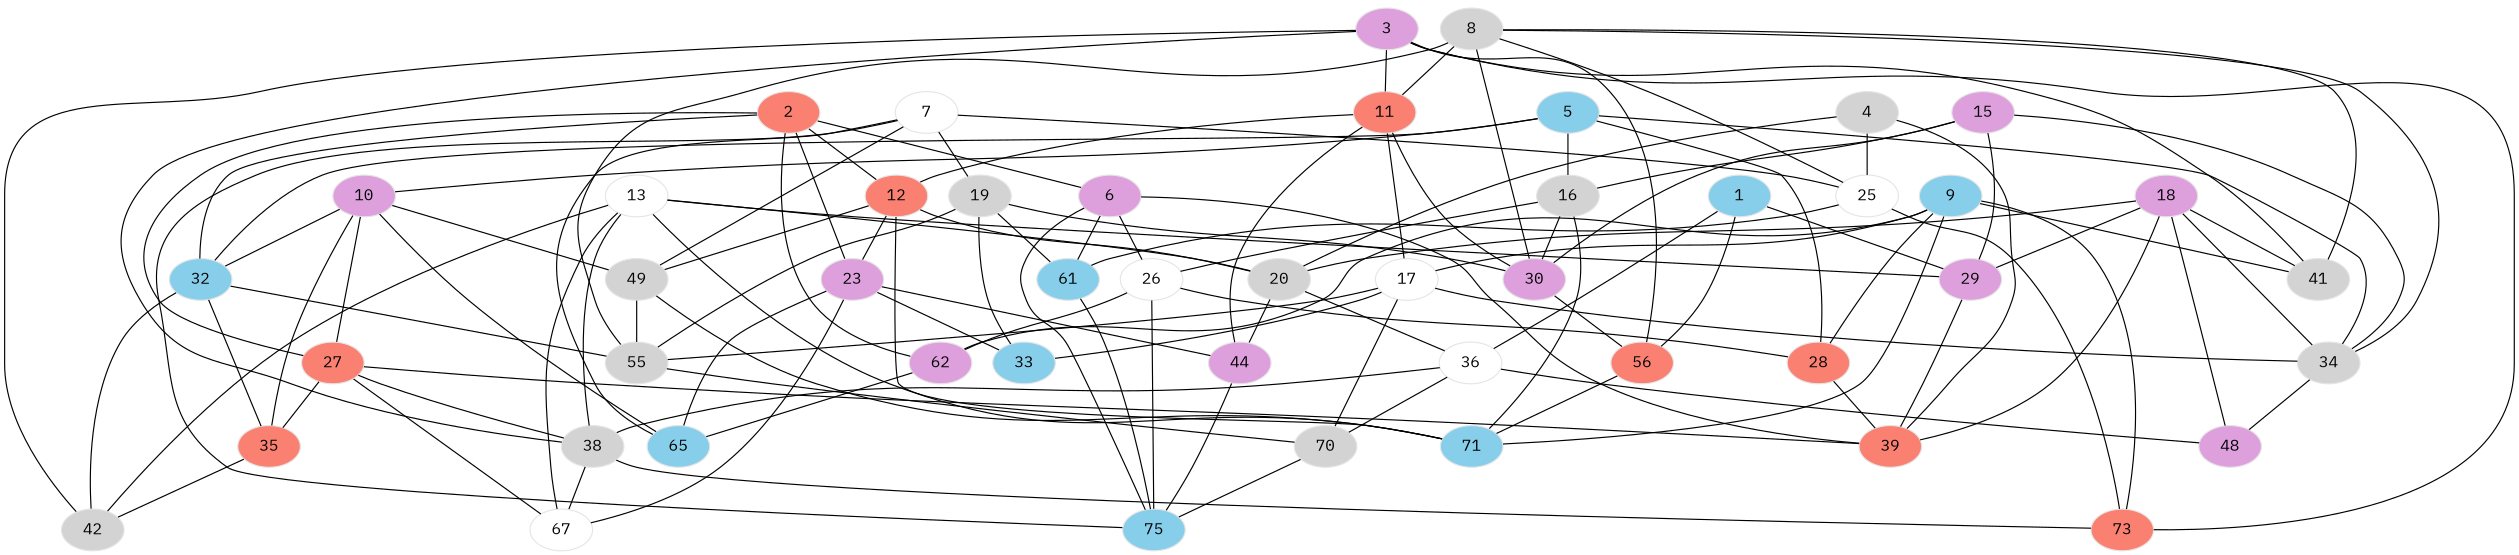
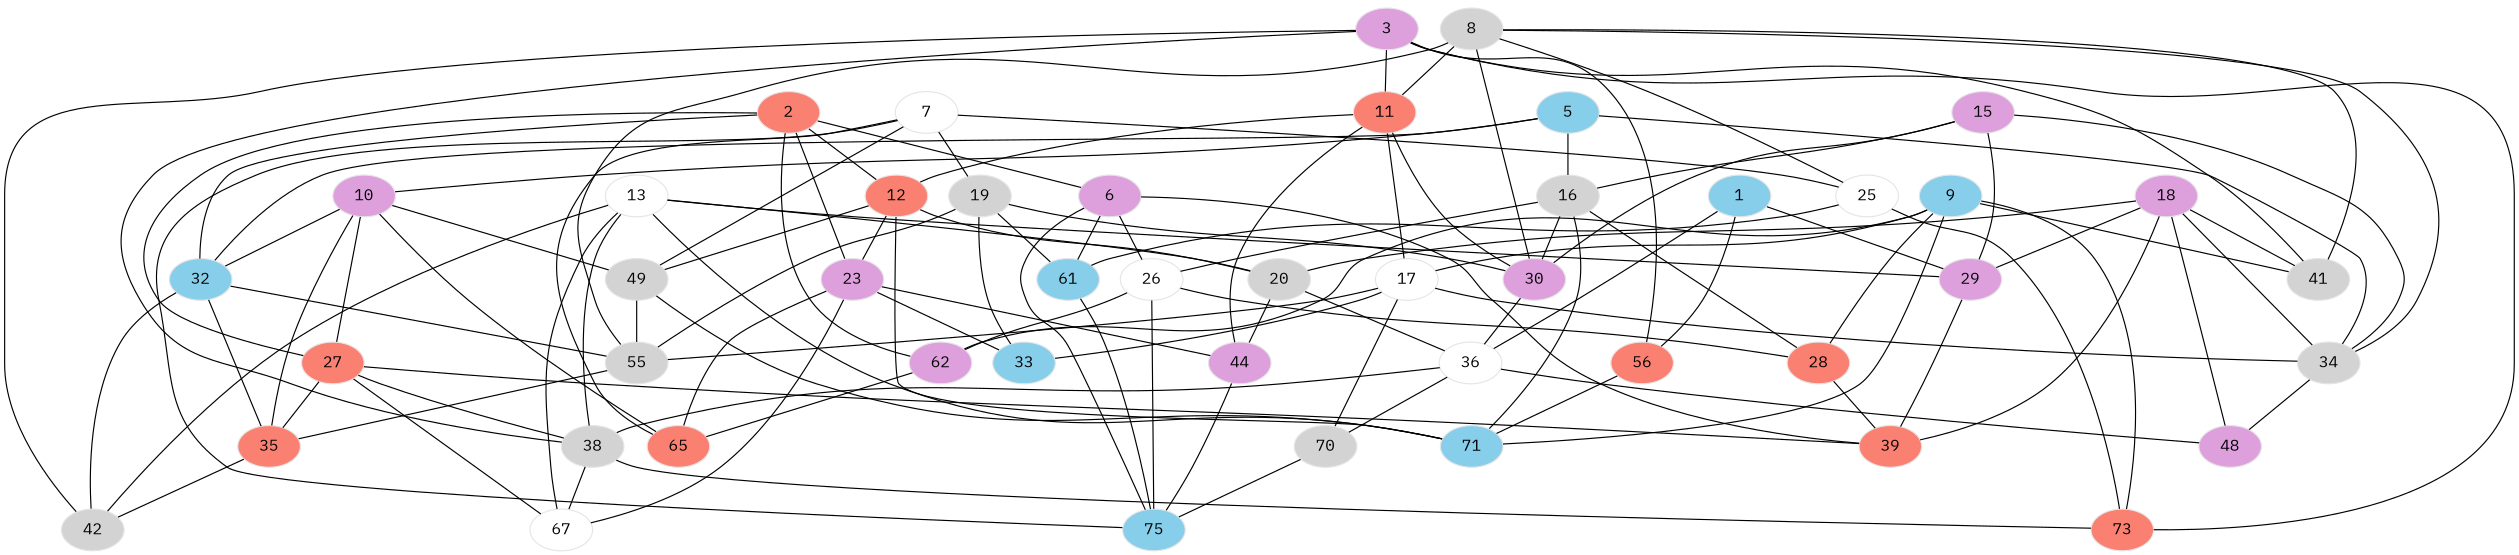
node "4": removed
edge "5" -- "28": now "16" -- "28"
edge "30" -- "56": now "30" -- "36"
edge "55" -- "70": now "55" -- "35"
node "65": fillcolor skyblue -> salmon
